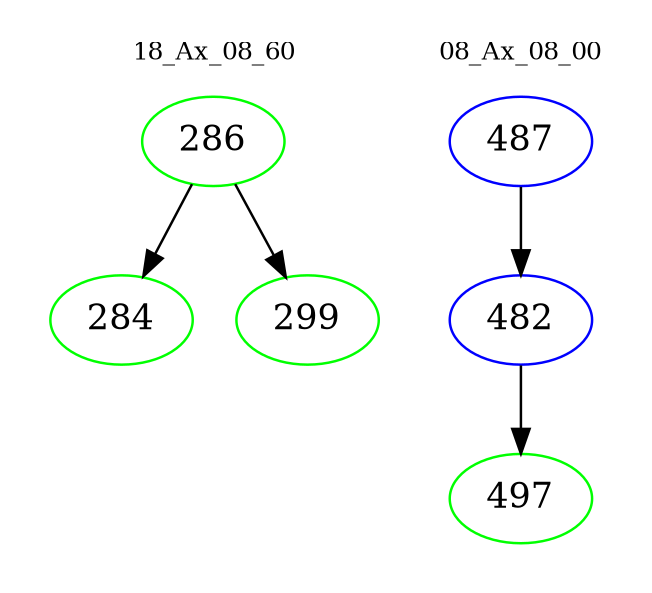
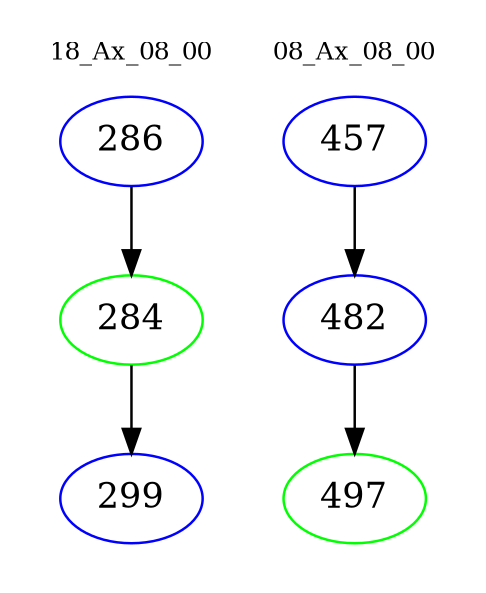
cluster "18_Ax_08_60": label "18_Ax_08_60" -> "18_Ax_08_00"
node "286": color green -> blue
node "487": label "487" -> "457"
edge "286" -> "299": now "284" -> "299"
node "299": color green -> blue
